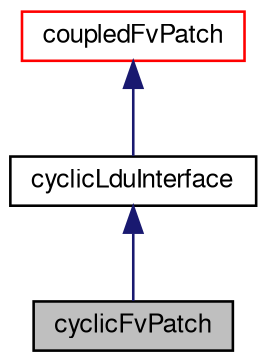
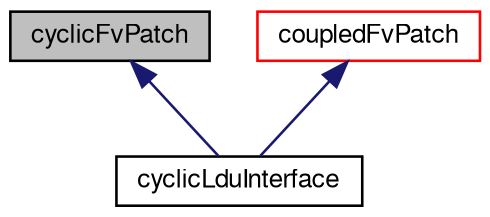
edge "cyclicFvPatch" -> "cyclicLduInterface": reversed
